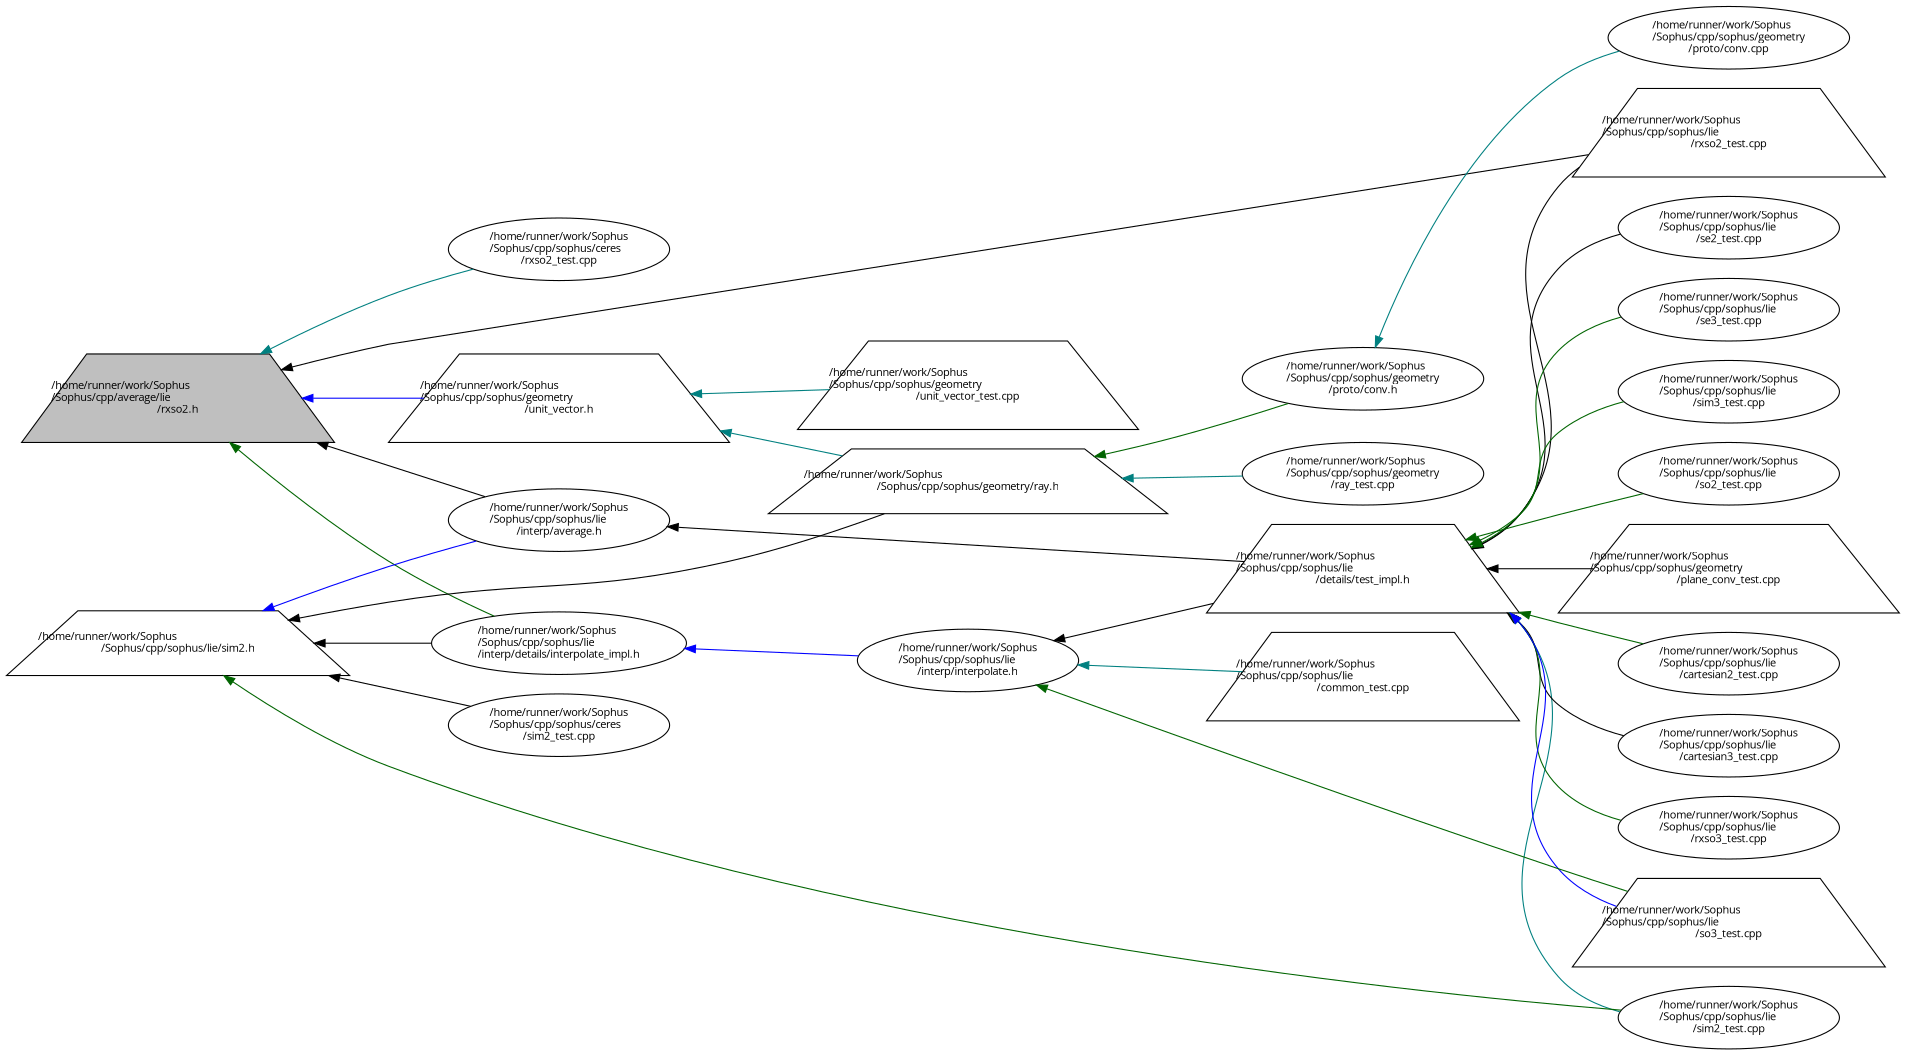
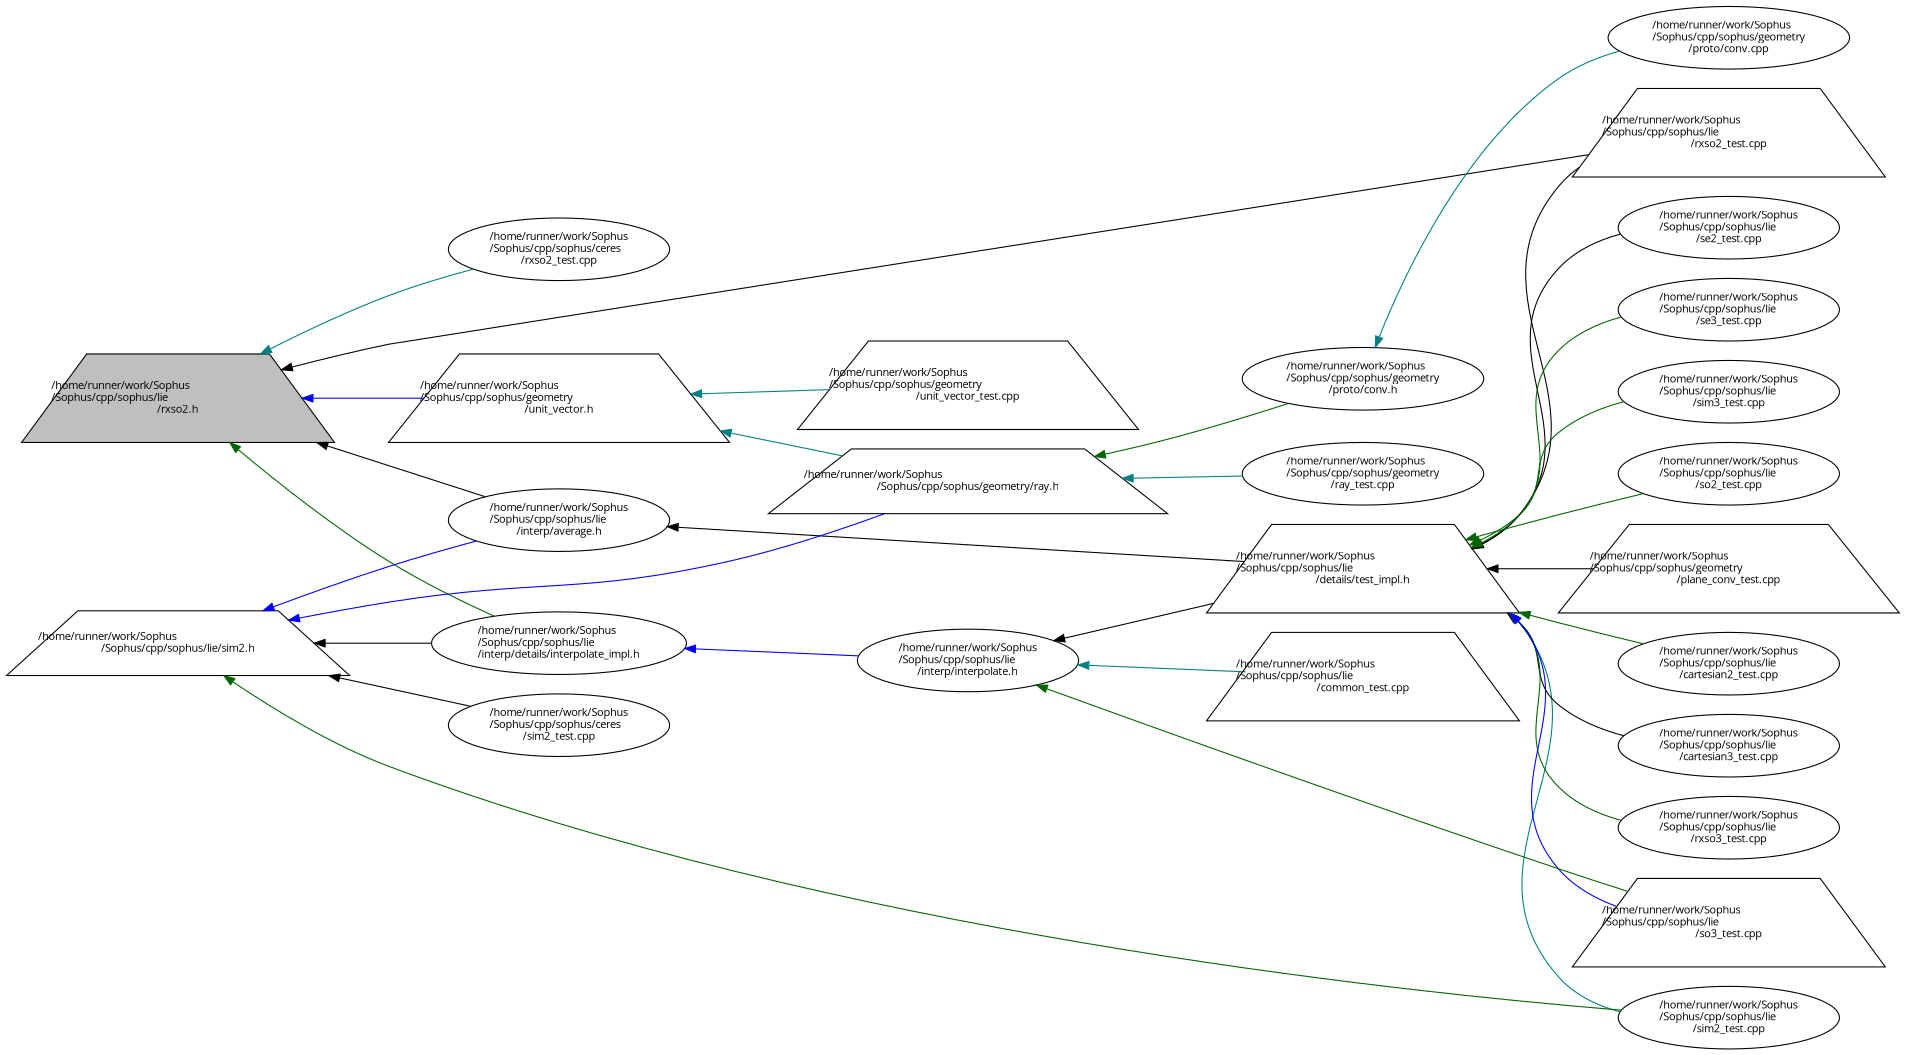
node "/home/runner/work/Sophus /Sophus/cpp/average/lie /rxso2.h": label "/home/runner/work/Sophus /Sophus/cpp/average/lie /rxso2.h" -> "/home/runner/work/Sophus /Sophus/cpp/sophus/lie /rxso2.h"
edge "/home/runner/work/Sophus /Sophus/cpp/sophus/geometry/ray.h" -> "/home/runner/work/Sophus /Sophus/cpp/sophus/lie/sim2.h": color black -> blue
